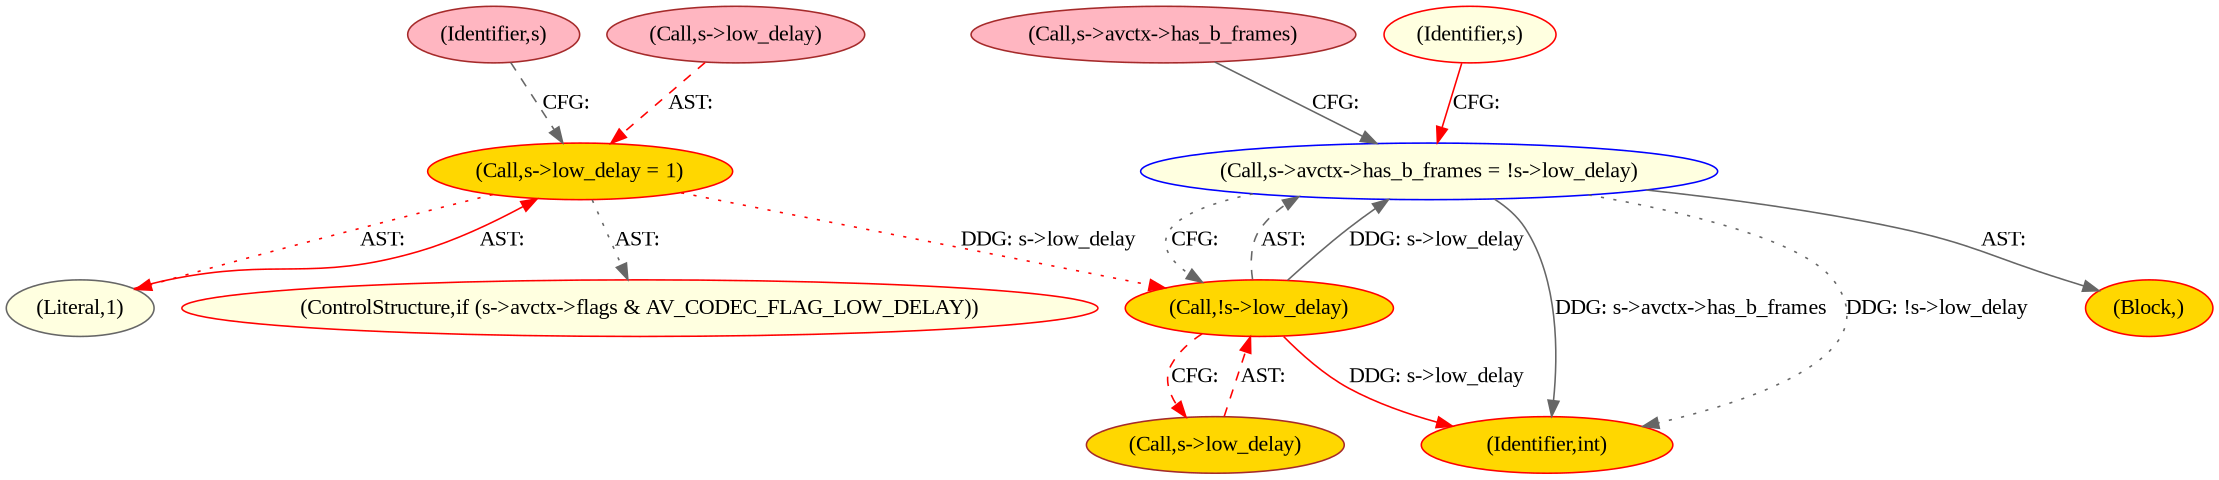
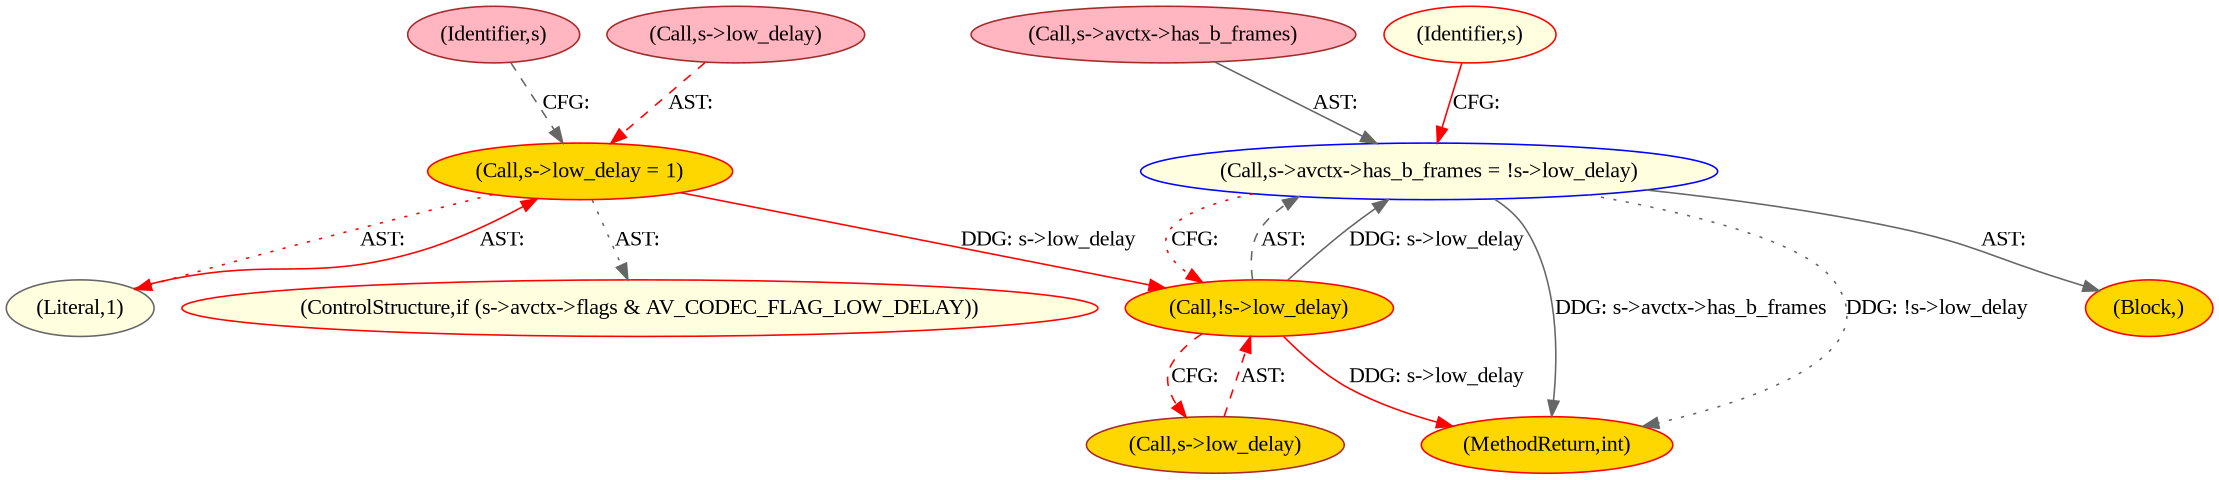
edge "(Call,s->avctx->has_b_frames)" -> "(Call,s->avctx->has_b_frames = !s->low_delay)": label "CFG: " -> "AST: "
edge "(Call,s->avctx->has_b_frames = !s->low_delay)" -> "(Call,!s->low_delay)": color gray40 -> red
edge "(Call,s->low_delay = 1)" -> "(Call,!s->low_delay)": style dotted -> solid
node "(Identifier,int)": label "(Identifier,int)" -> "(MethodReturn,int)"
